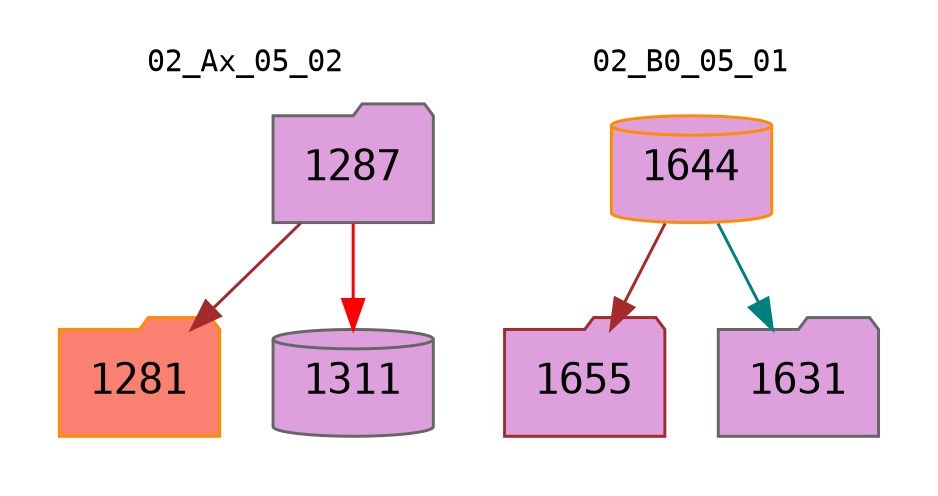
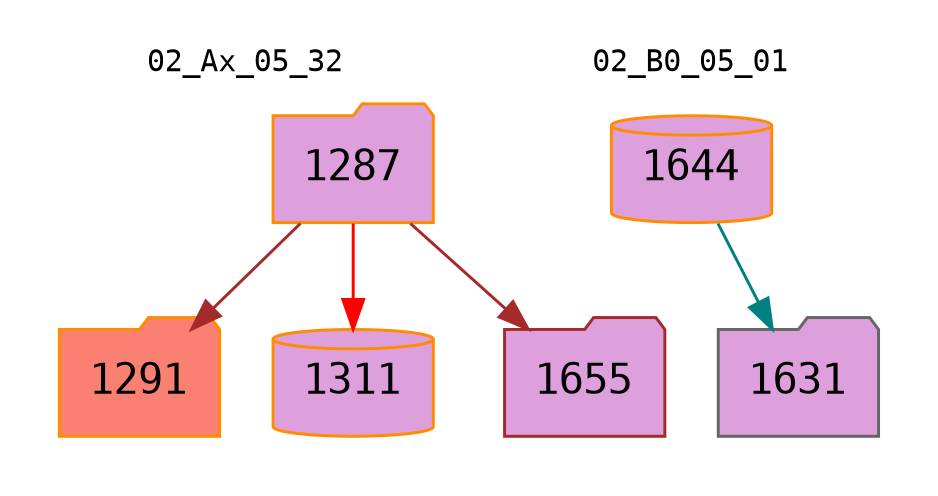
cluster "02_Ax_05_02": label "02_Ax_05_02" -> "02_Ax_05_32"
node "1287": color gray40 -> darkorange
edge "1644" -> "1655": now "1287" -> "1655"
node "1281": label "1281" -> "1291"
node "1311": color gray40 -> darkorange
